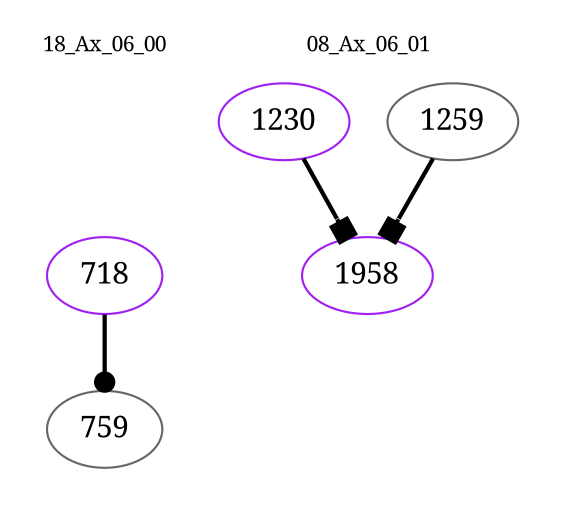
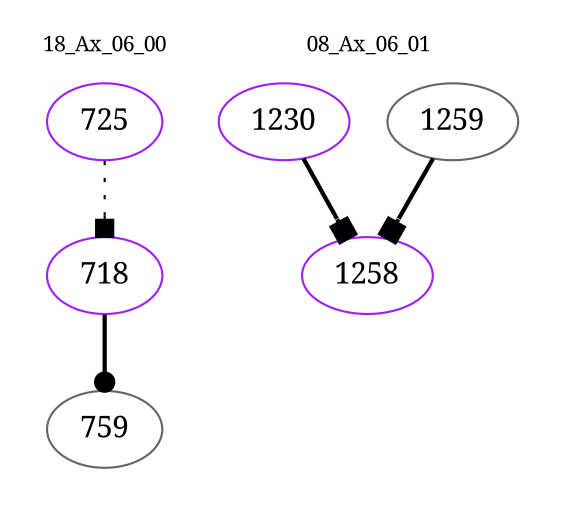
node "725": added
node "1958": label "1958" -> "1258"
